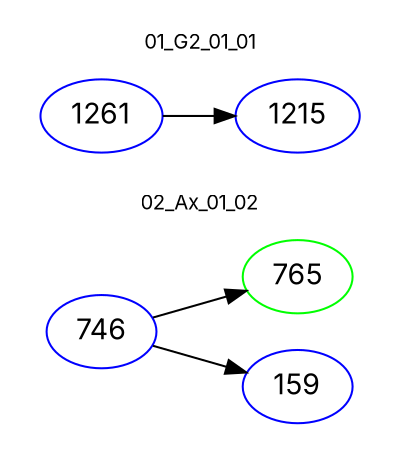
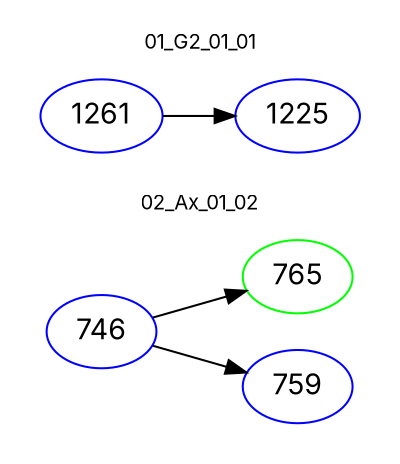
node "1215": label "1215" -> "1225"
node "159": label "159" -> "759"
